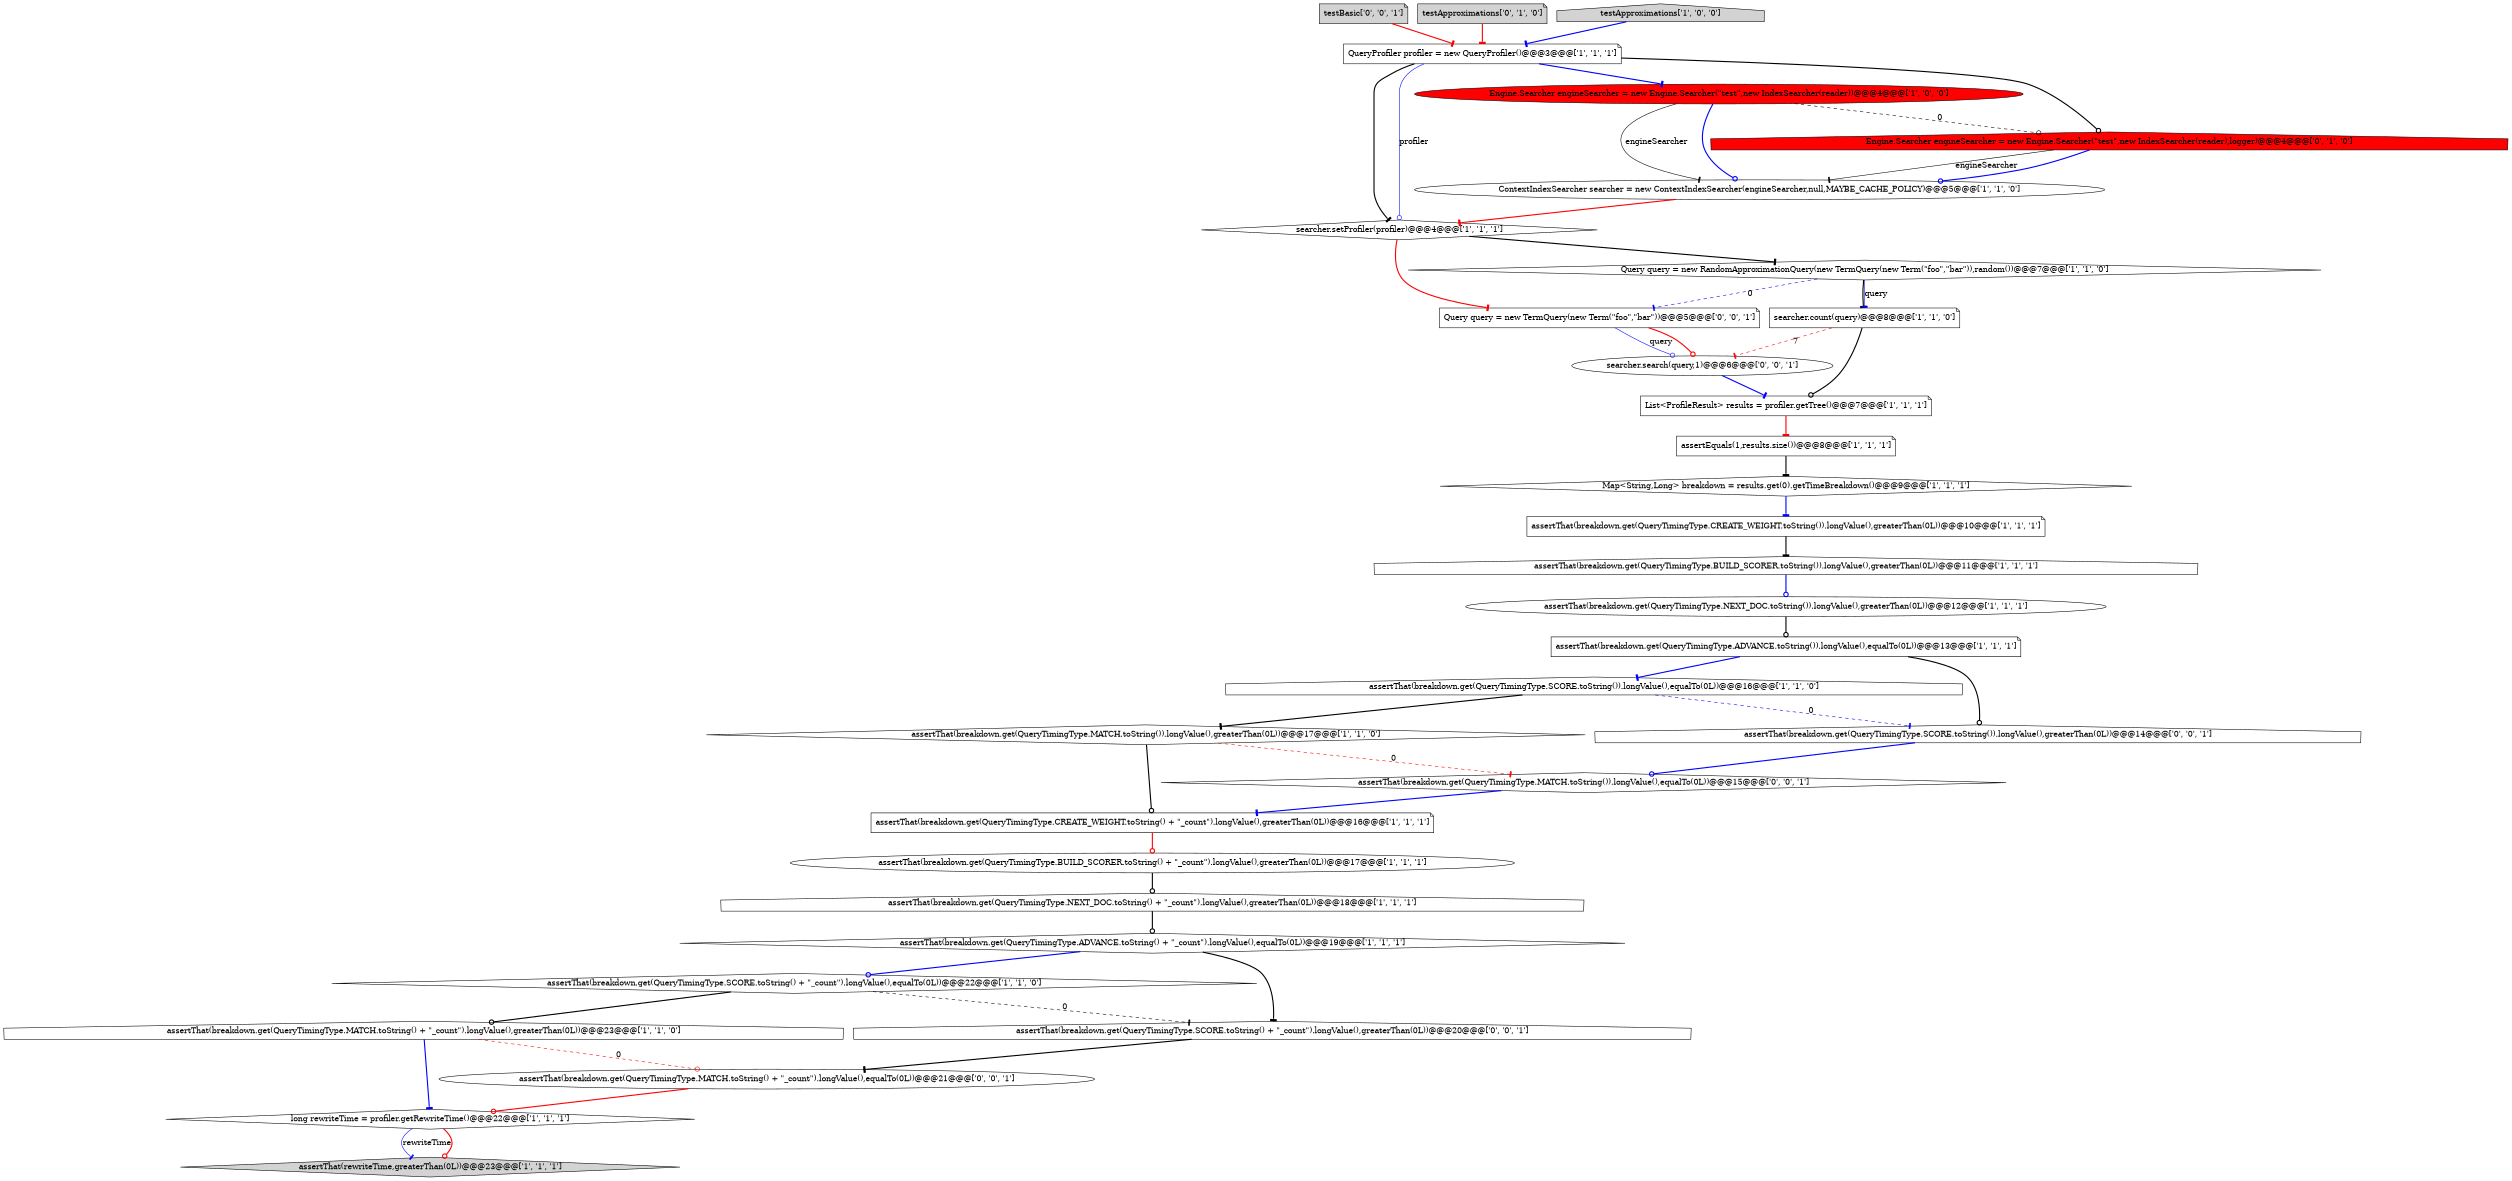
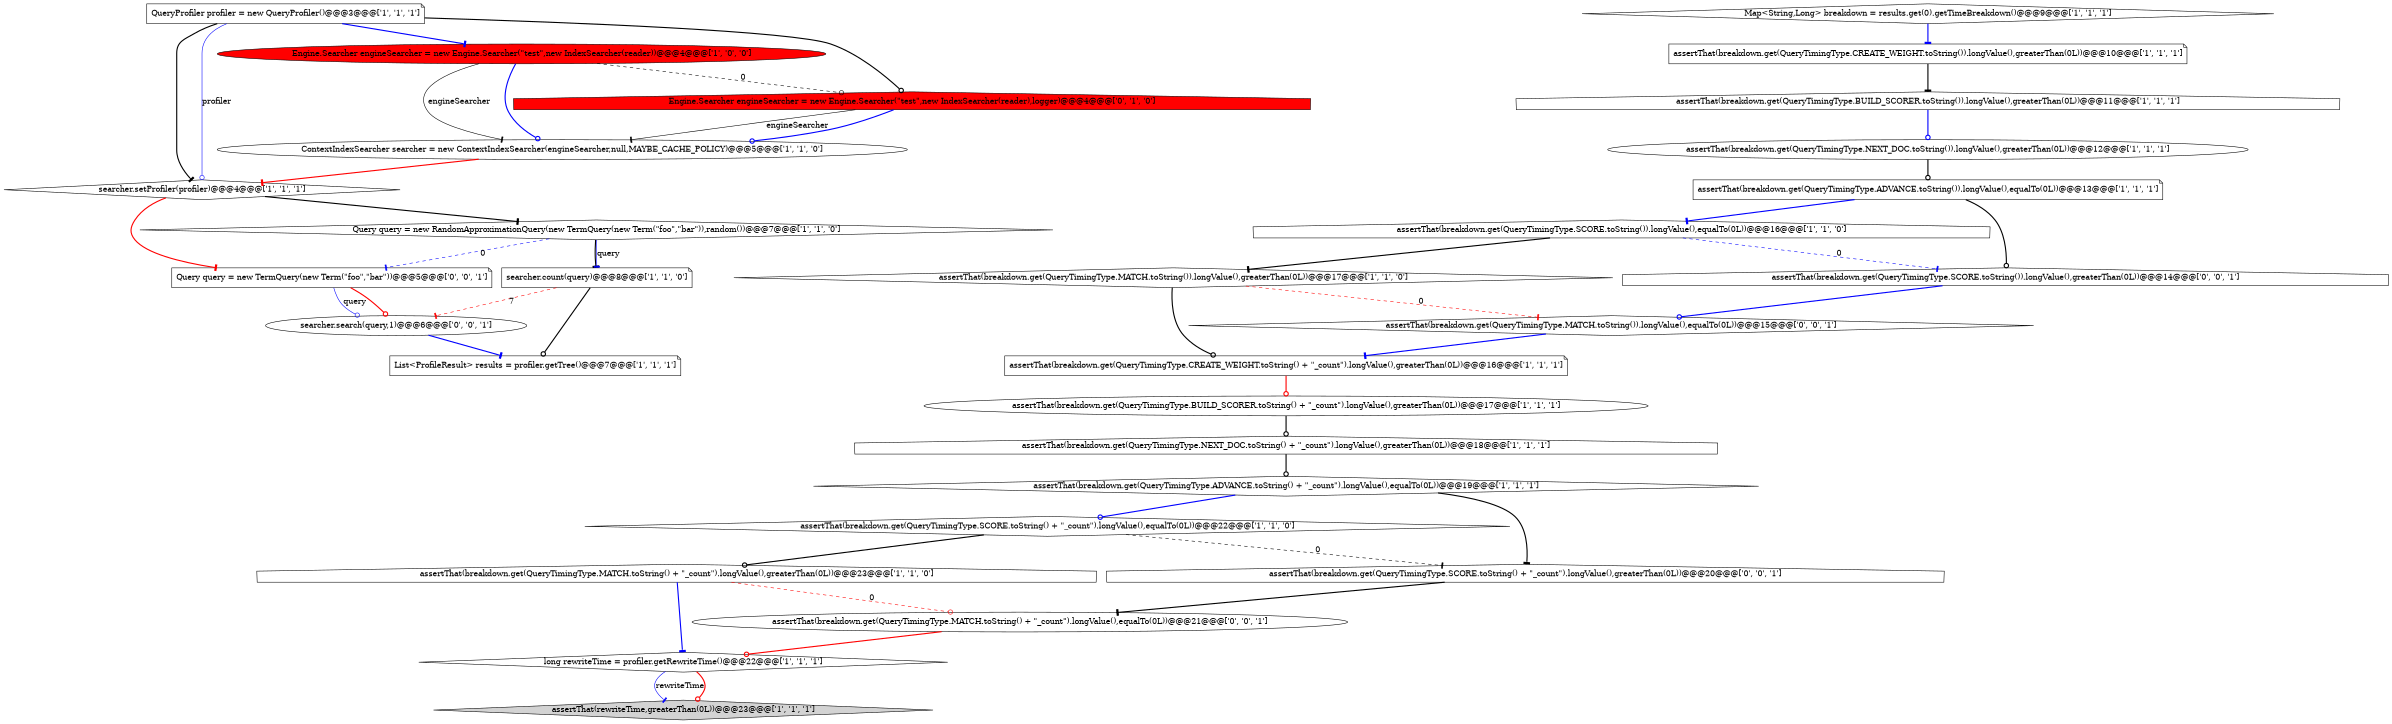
node "testBasic['0', '0', '1']": removed
node "testApproximations['0', '1', '0']": removed
node "testApproximations['1', '0', '0']": removed
node "assertEquals(1,results.size())@@@8@@@['1', '1', '1']": removed
